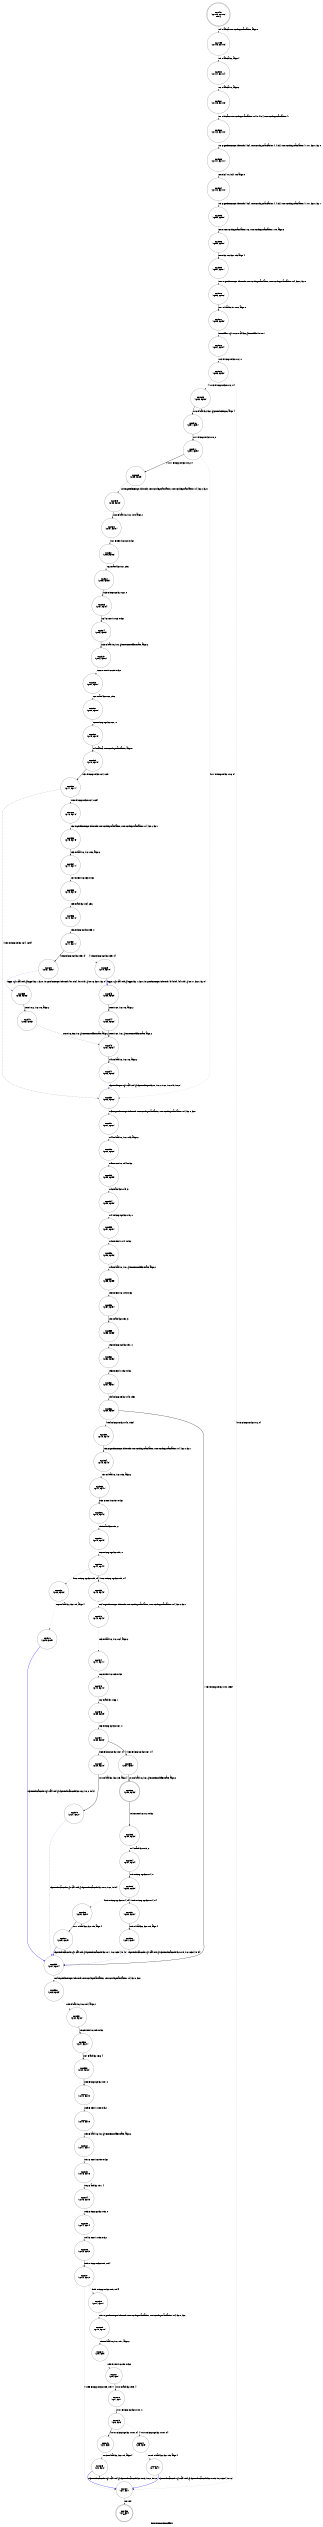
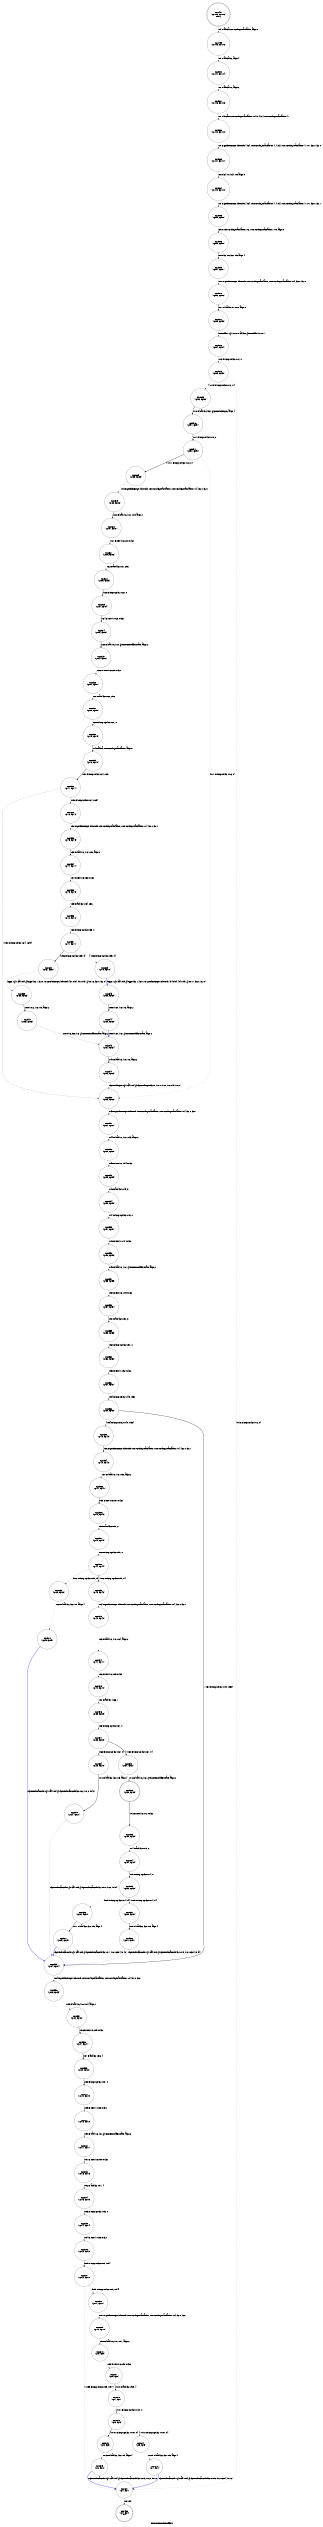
edge "N22544 (rp:68, ep:68)" -> "N22546 (rp:64, ep:64)": color black -> blue
edge "N22635 (rp:37, ep:37)" -> "N22582 (rp:36, ep:36)": style bold -> dotted
